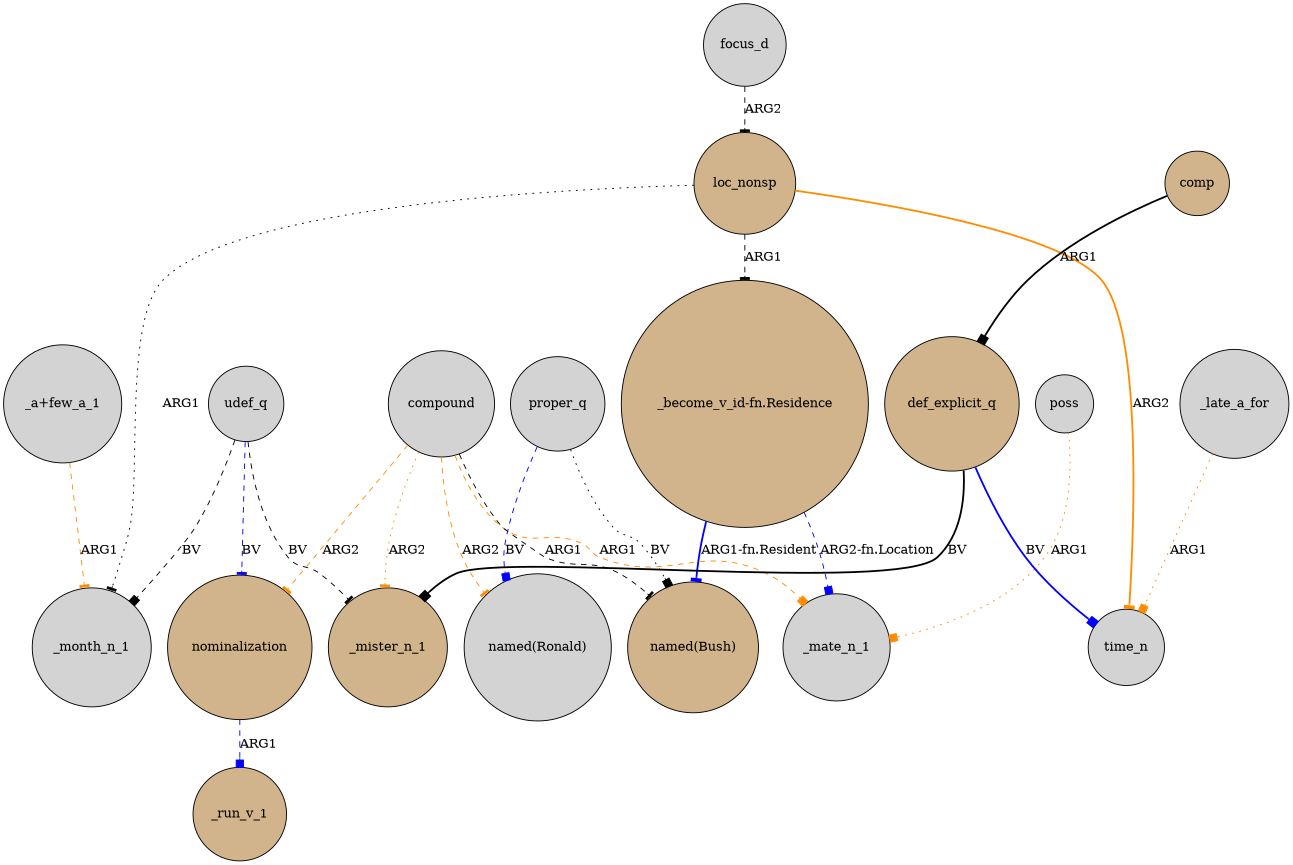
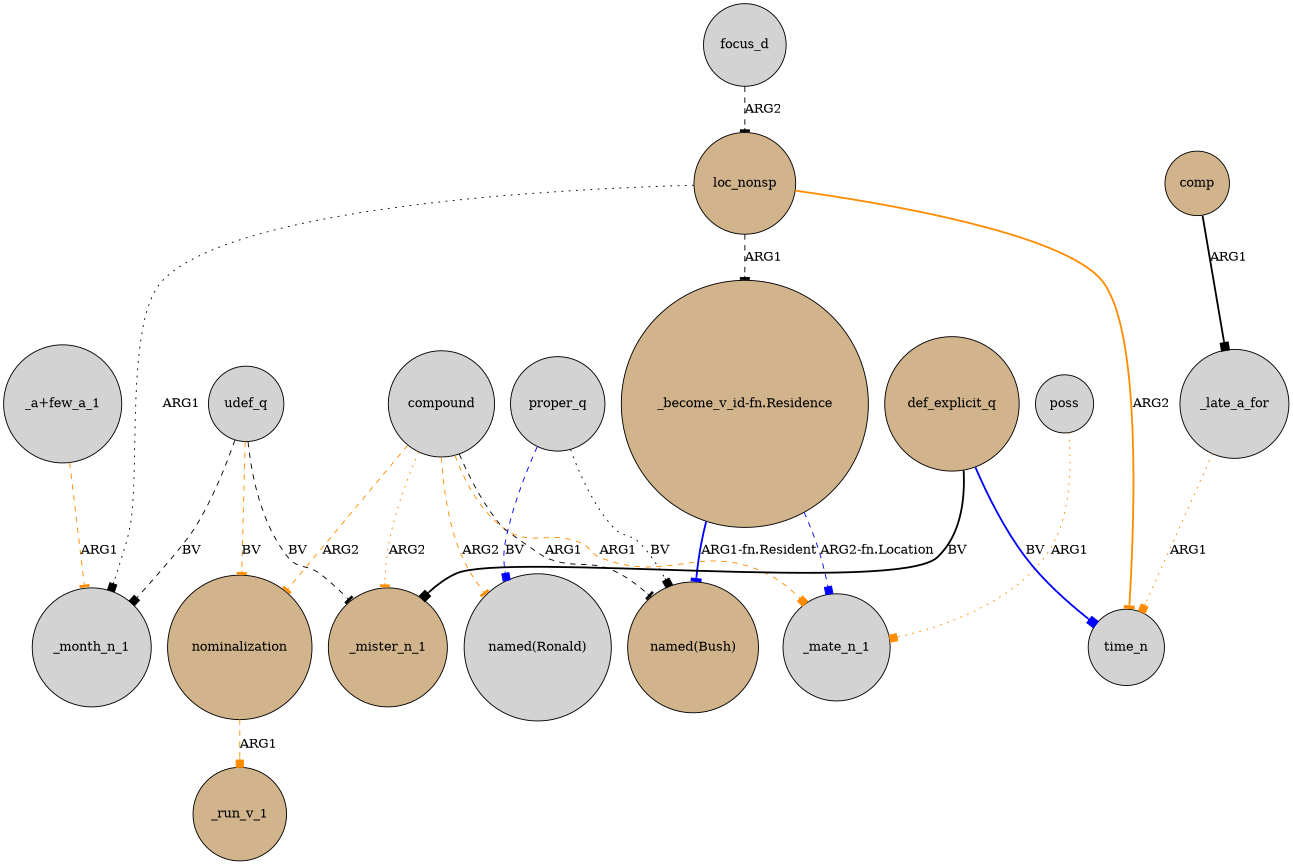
edge "loc_nonsp" -> "_month_n_1": arrowhead tee -> box
edge "comp" -> "def_explicit_q": now "comp" -> "_late_a_for"
edge "udef_q" -> "nominalization": color blue -> darkorange
edge "nominalization" -> "_run_v_1": color blue -> darkorange
